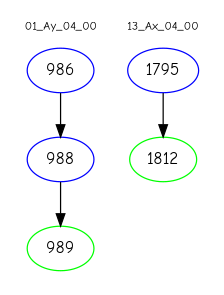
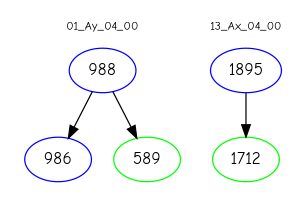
node "1795": label "1795" -> "1895"
edge "986" -> "988": reversed
node "1812": label "1812" -> "1712"
node "989": label "989" -> "589"
